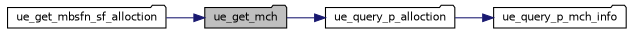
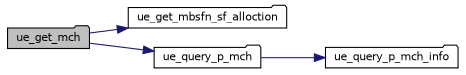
edge "ue_get_mbsfn_sf_alloction" -> "ue_get_mch": reversed
node "ue_query_p_alloction": label "ue_query_p_alloction" -> "ue_query_p_mch"
